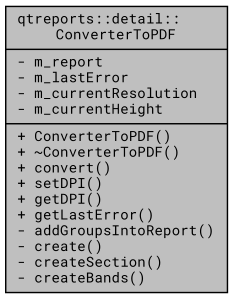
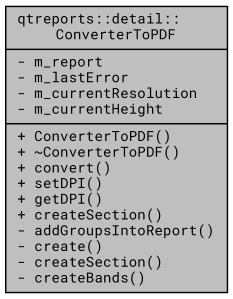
node "qtreports::detail::": text "+ getLastError()" -> "+ createSection()"
